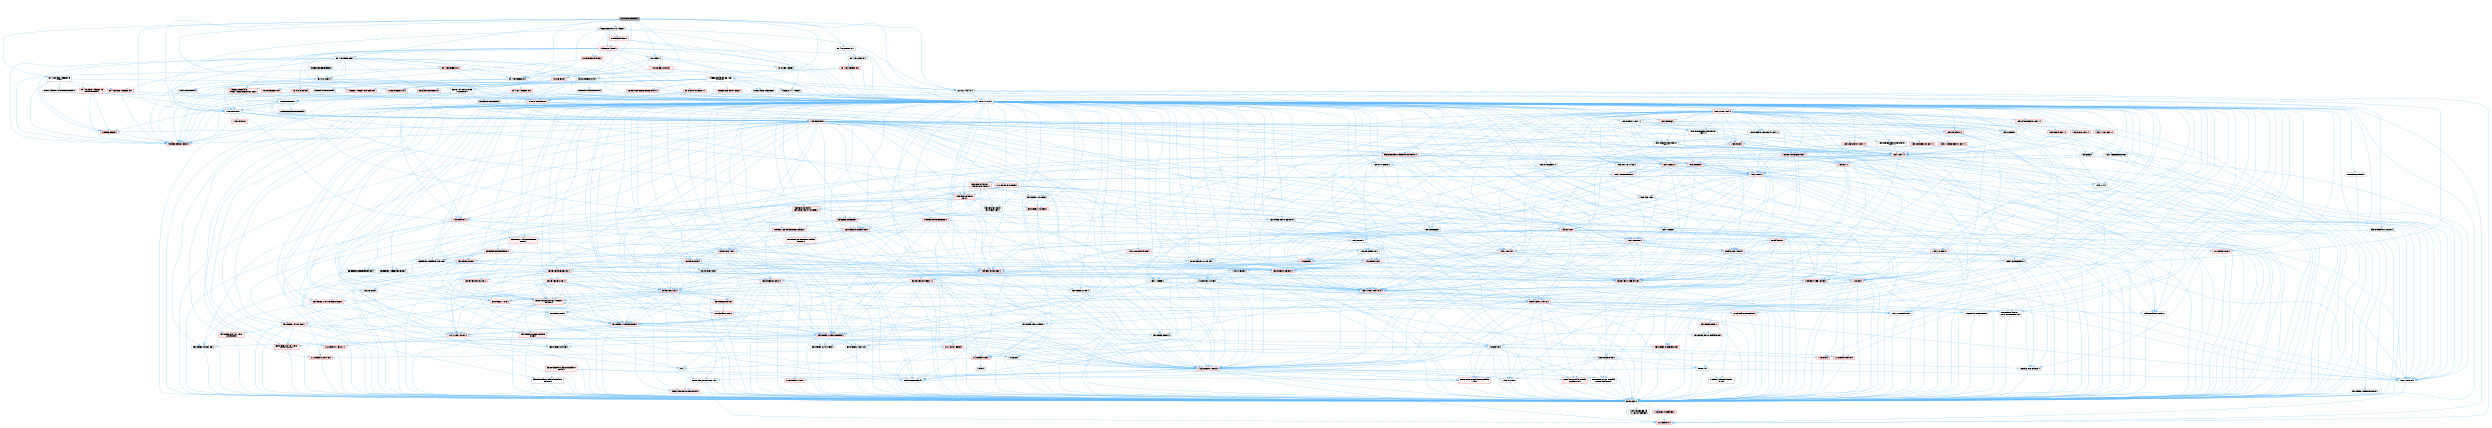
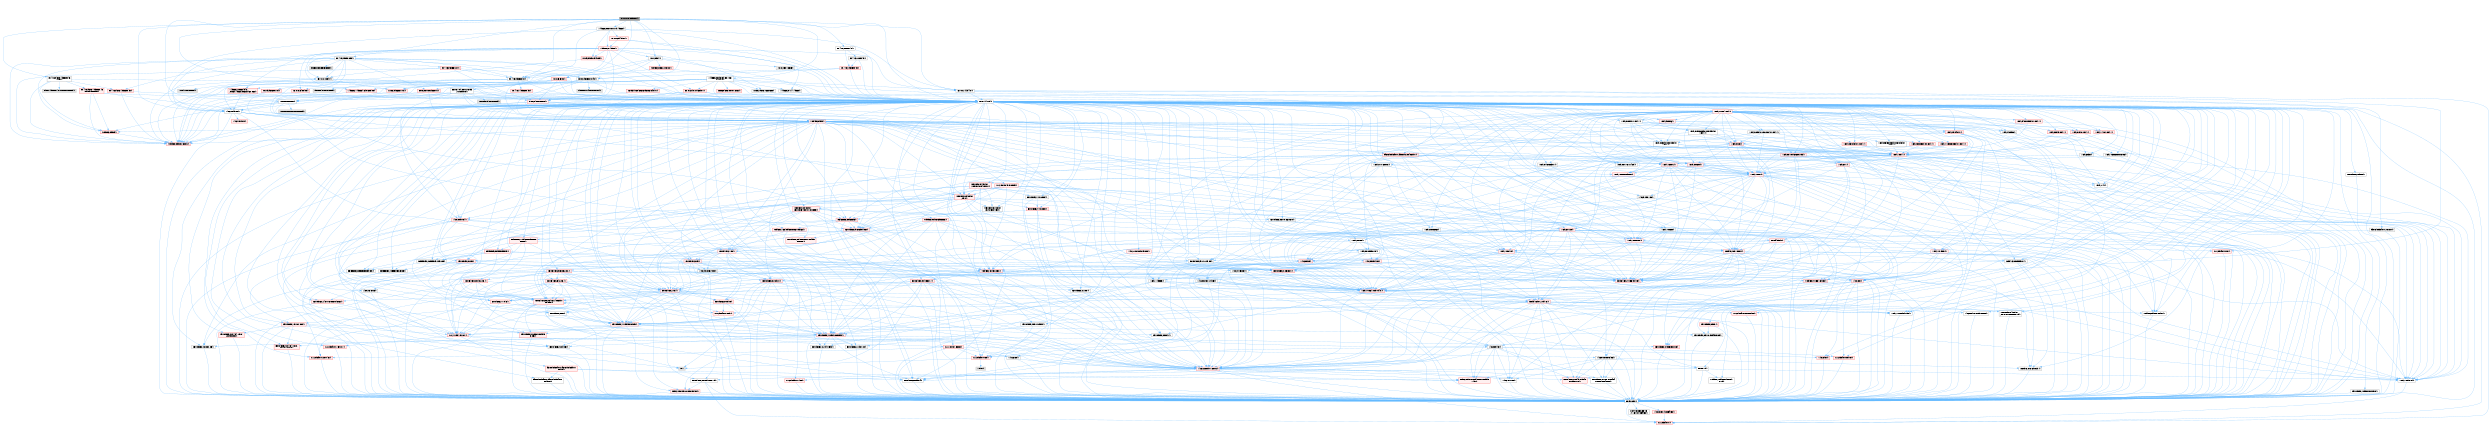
node "EnableIf/Children.h": label "EnableIf/Children.h" -> "Layout/Children.h"
node "Input/DragAndDrop.h": label "Input/DragAndDrop.h" -> "UObject/DragAndDrop.h"
edge "CoreMinimal.h" -> "GenericPlatform/GenericPlatform String.h": added
edge "Misc/OutputDevice.h" -> "Templates/IsValidVariadic FunctionArg.h": added
